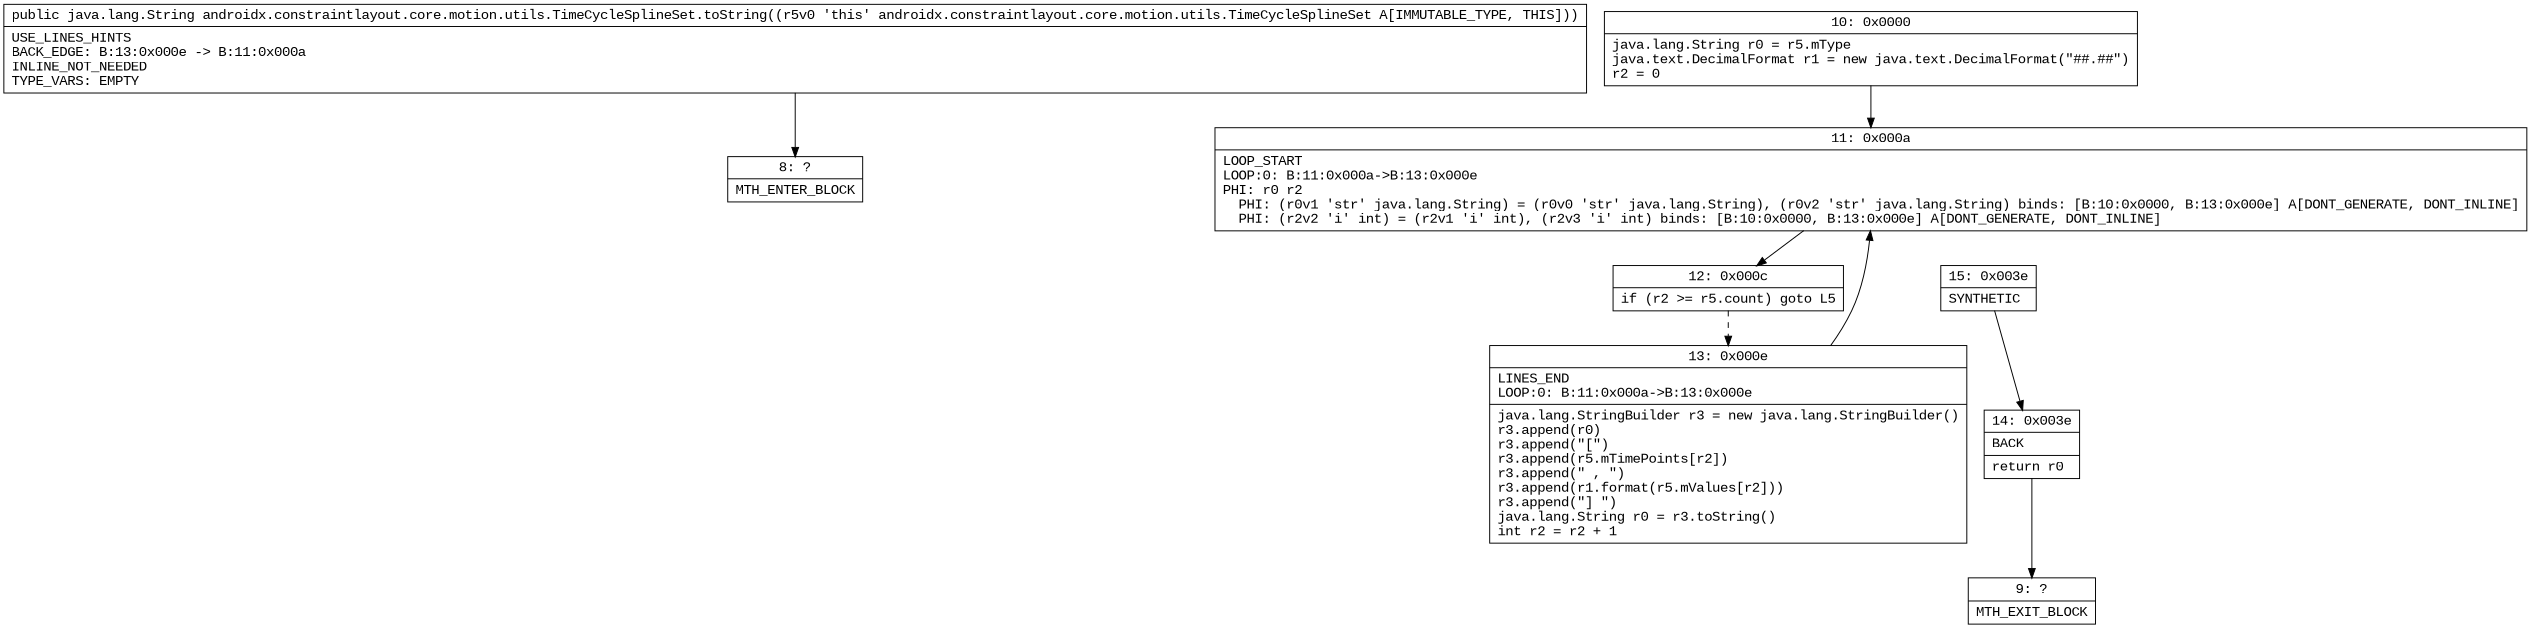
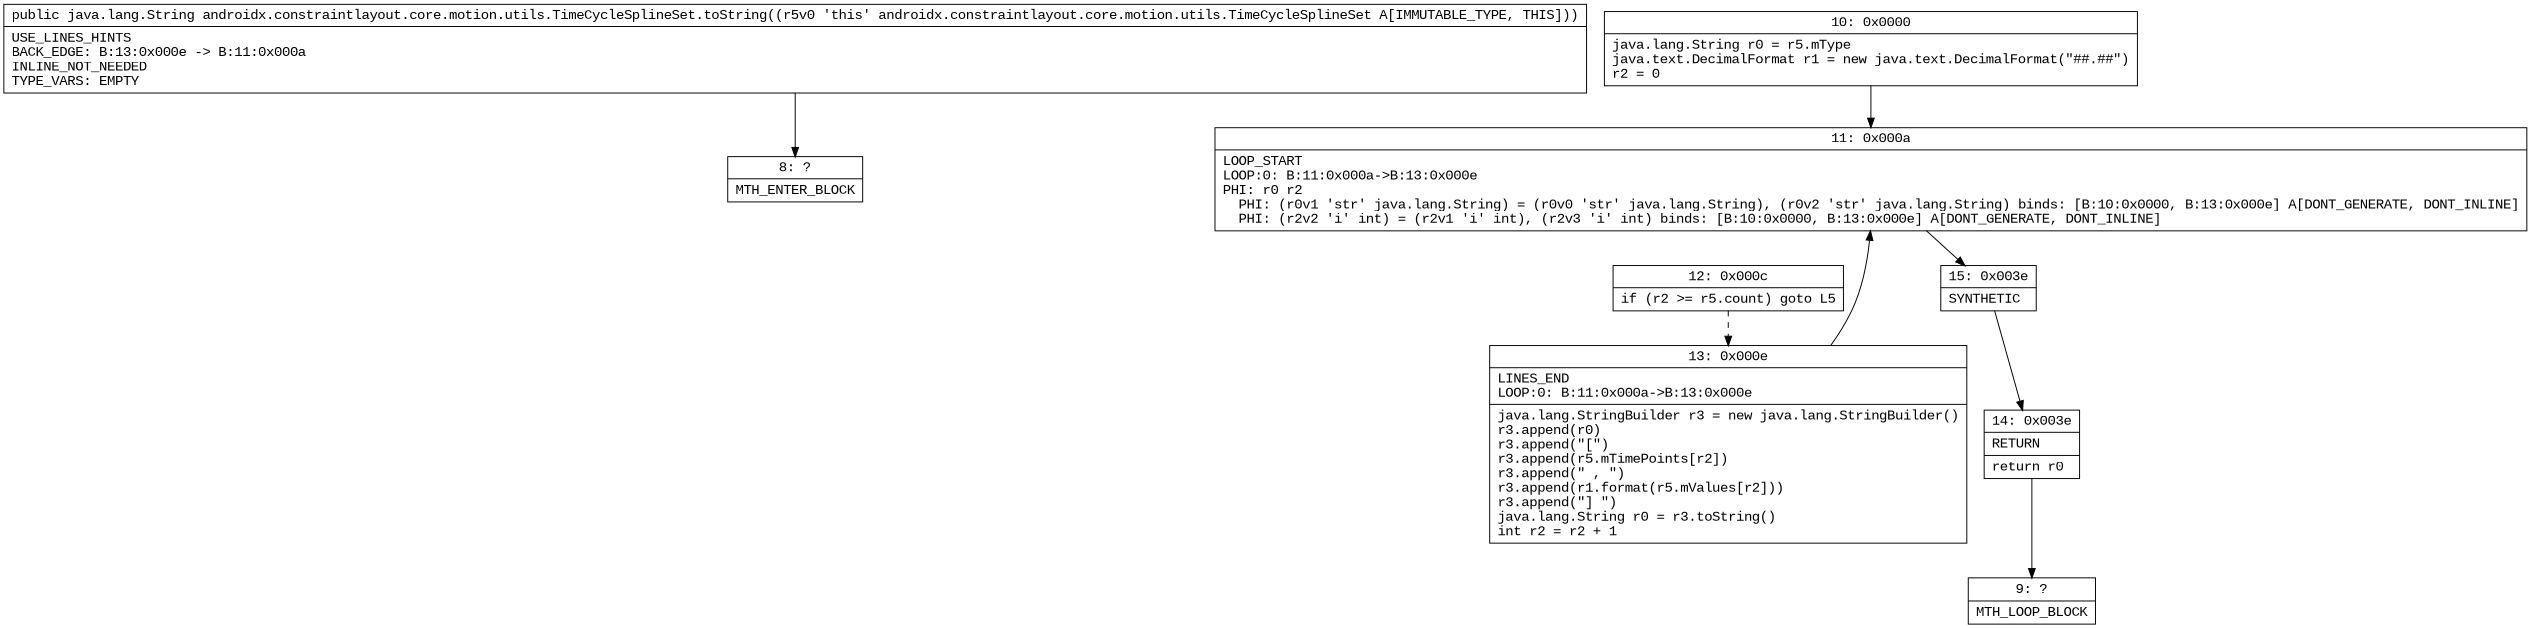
edge "11: 0x000a" -> "12: 0x000c": now "11: 0x000a" -> "15: 0x003e"
node "14: 0x003e": text "BACK" -> "RETURN"
node "9: ?": text "MTH_EXIT_BLOCK" -> "MTH_LOOP_BLOCK"
